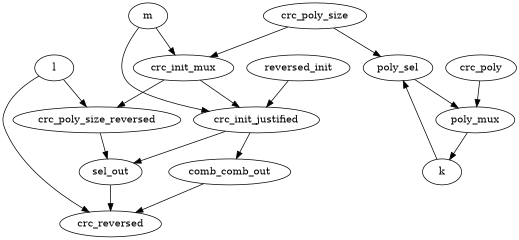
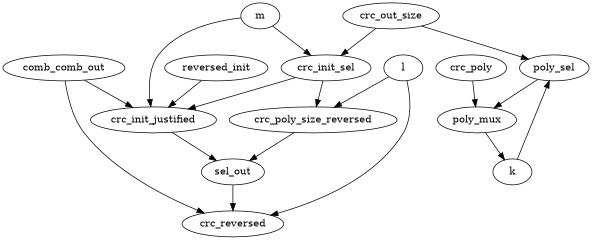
node "crc_poly_size": label "crc_poly_size" -> "crc_out_size"
node "crc_init_mux": label "crc_init_mux" -> "crc_init_sel"
edge "crc_init_justified" -> "comb_comb_out": reversed
